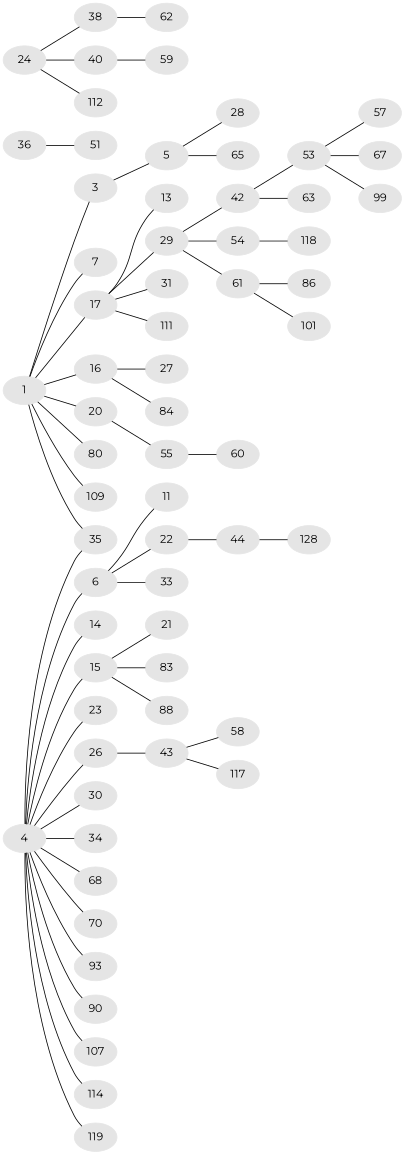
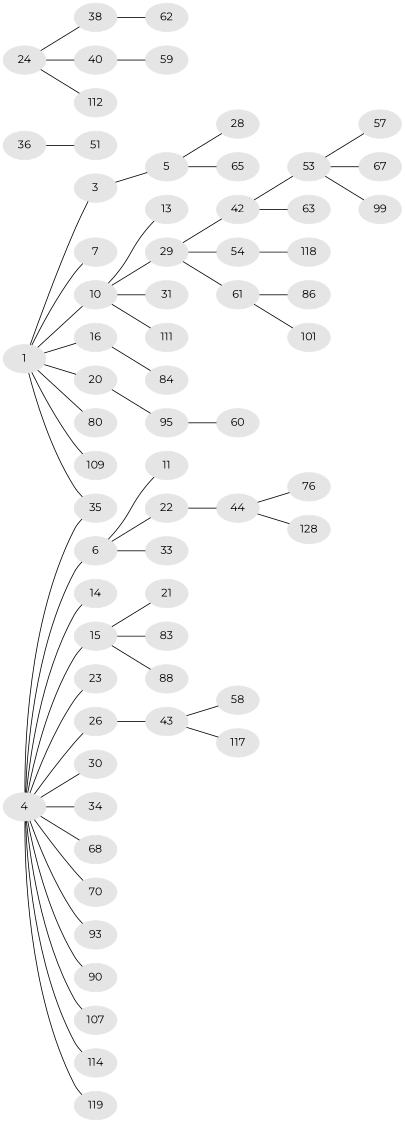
node "17": label "17" -> "10"
node "27": removed
node "55": label "55" -> "95"
node "76": added
